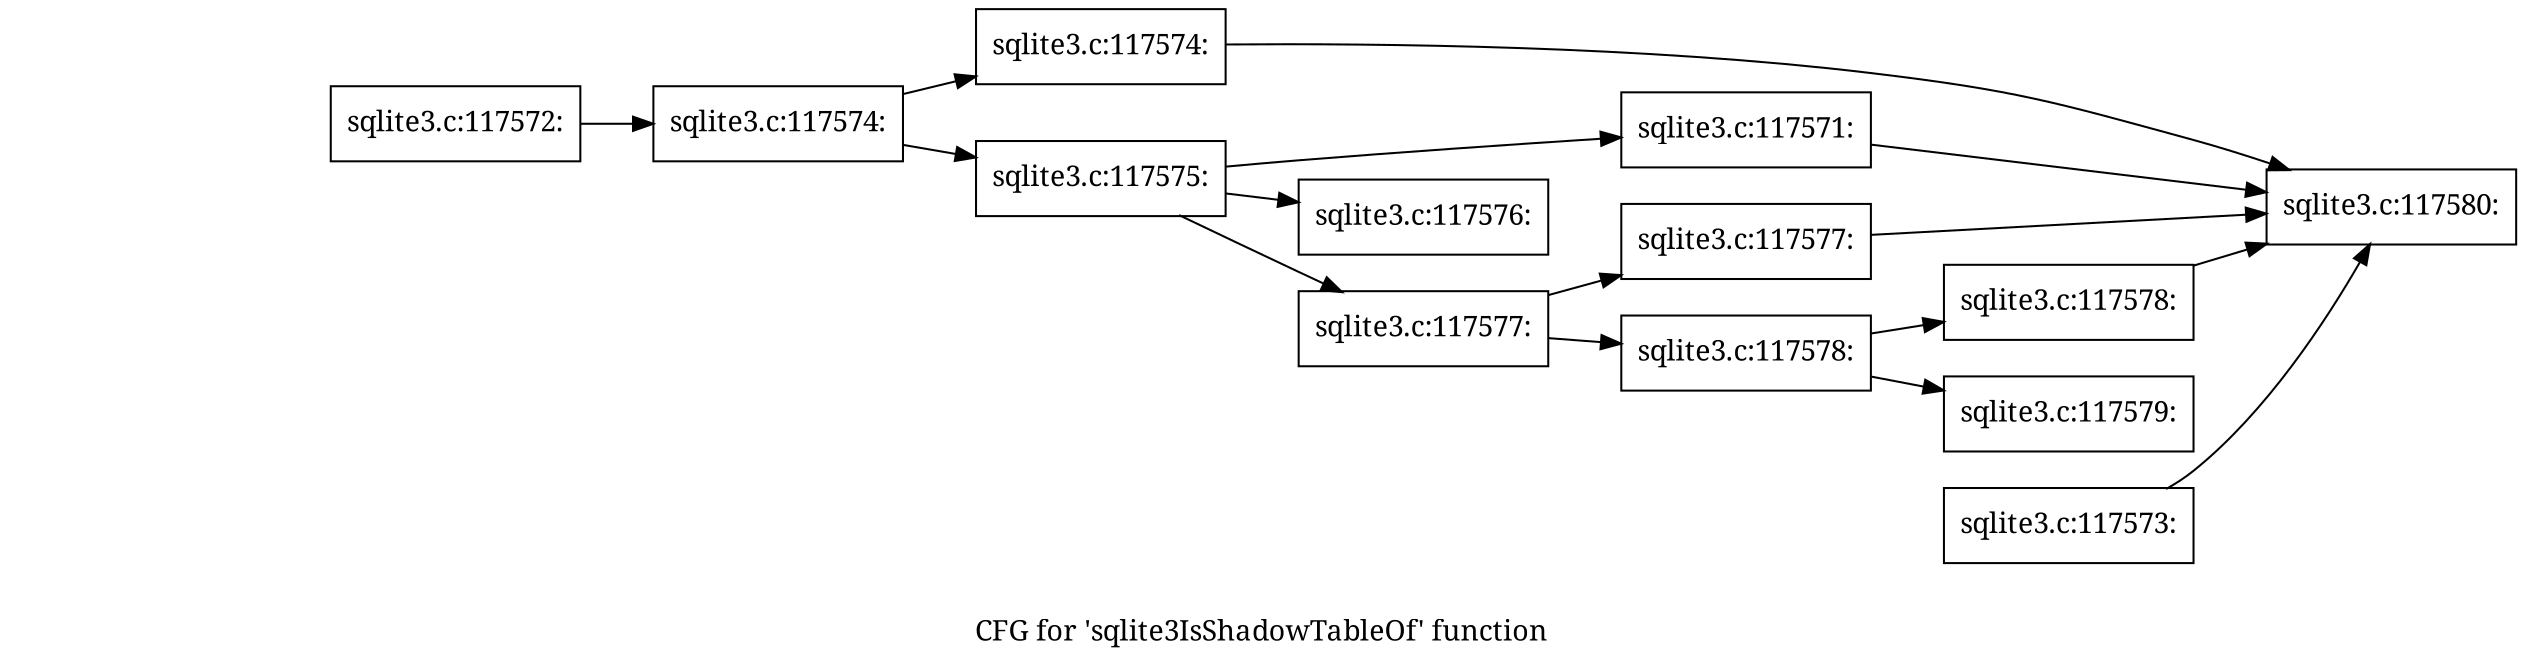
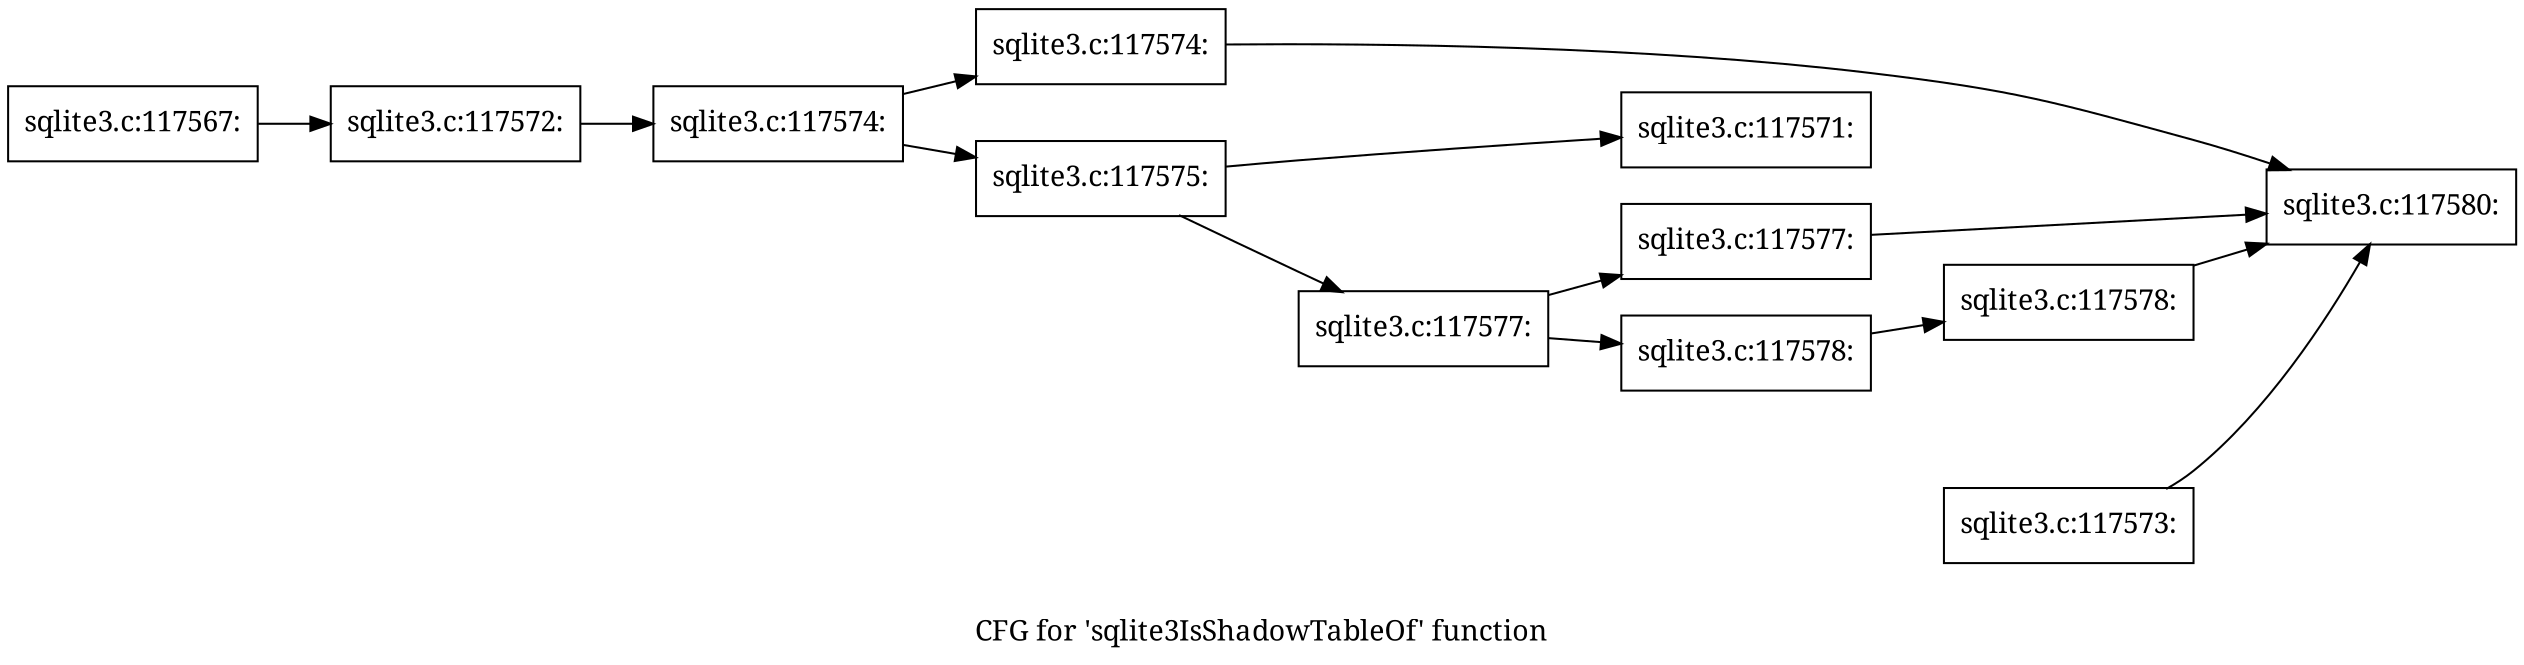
node "sqlite3.c:117567:": added
edge "sqlite3.c:117571:" -> "sqlite3.c:117580:": removed
node "sqlite3.c:117576:": removed
node "sqlite3.c:117579:": removed
